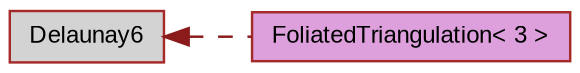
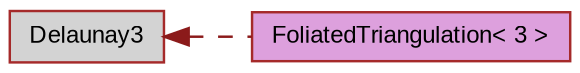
node "Delaunay6": label "Delaunay6" -> "Delaunay3"
